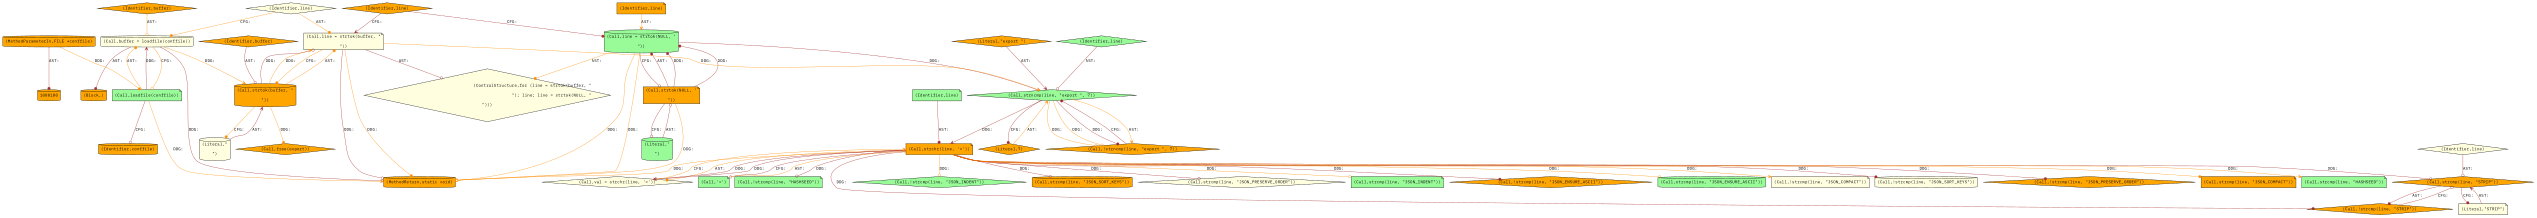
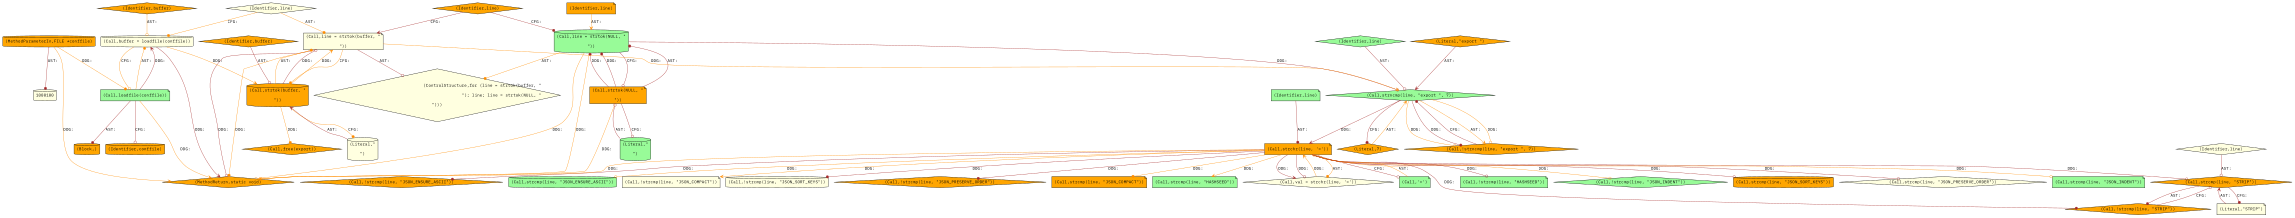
edge "(Call,buffer = loadfile(conffile))" -> "(Block,)": now "(Call,loadfile(conffile))" -> "(Block,)"
node "1000100": fillcolor orange -> lightyellow
edge "(MethodParameterIn,FILE *conffile)" -> "(MethodReturn,static void)": added, label "DDG:"
edge "(Call,strchr(line, '='))" -> "(MethodReturn,static void)": arrowhead odot -> vee
edge "(Call,buffer = loadfile(conffile))" -> "(MethodReturn,static void)": arrowhead odot -> vee
edge "(Call,val = strchr(line, '='))" -> "(Call,strchr(line, '='))": label "CFG: " -> "DDG: "
node "(MethodReturn,static void)": shape cylinder -> diamond
